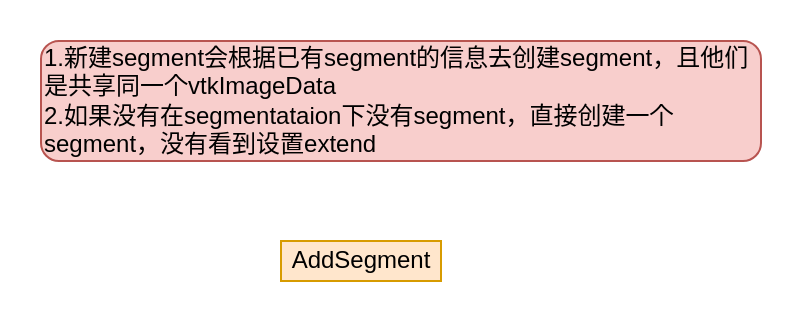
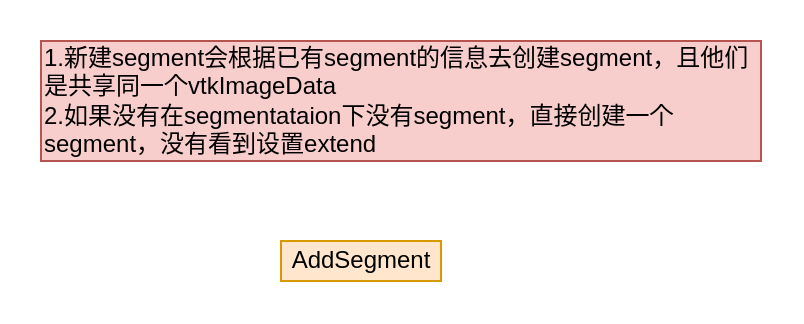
node "1.新建segment会根据已有segment的信息去创建segment，且他们是共享同一个vtkImageData 2.如果没有在segmentataion下没有segment，直接创建一个segment，没有看到设置extend": shape rounded rectangle -> rectangle
